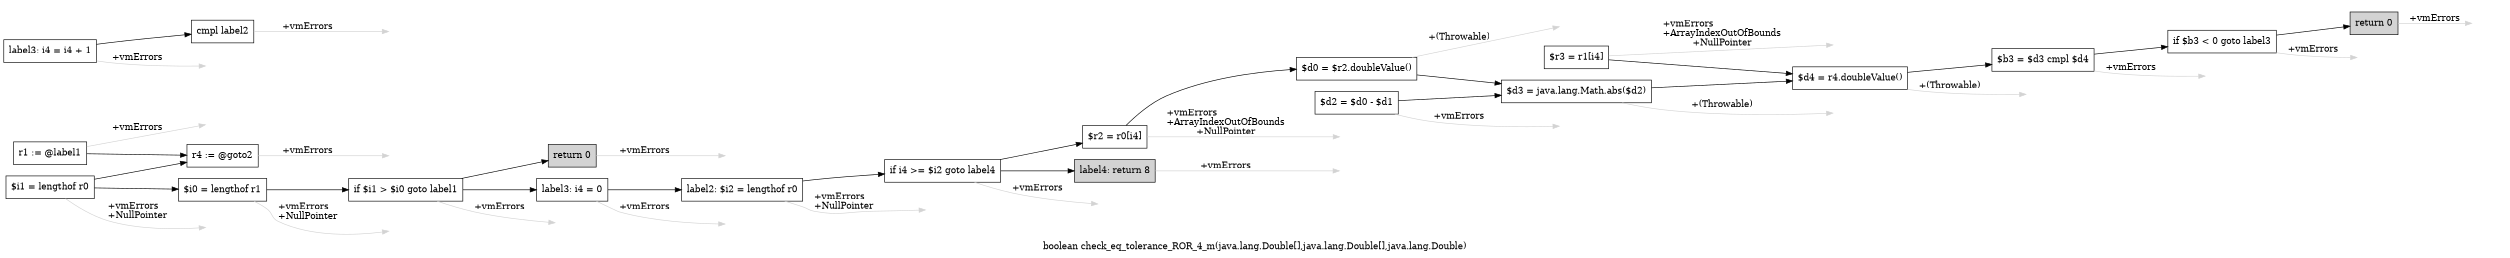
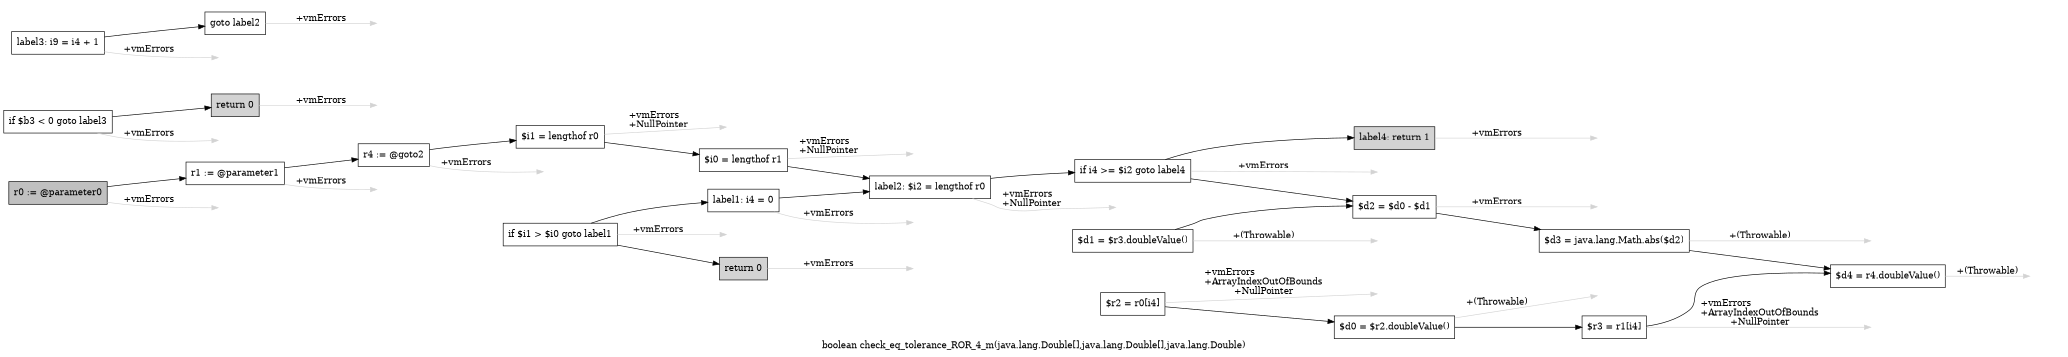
node "cmpl label2": label "cmpl label2" -> "goto label2"
node "label3: i4 = i4 + 1": label "label3: i4 = i4 + 1" -> "label3: i9 = i4 + 1"
node "$b3 = $d3 cmpl $d4": removed
edge "$d0 = $r2.doubleValue()" -> "$d3 = java.lang.Math.abs($d2)": now "$d0 = $r2.doubleValue()" -> "$r3 = r1[i4]"
edge "if i4 >= $i2 goto label4" -> "$r2 = r0[i4]": now "if i4 >= $i2 goto label4" -> "$d2 = $d0 - $d1"
node "r1 := @label1": label "r1 := @label1" -> "r1 := @parameter1"
edge "$i1 = lengthof r0" -> "r4 := @goto2": reversed
node "label4: return 8": label "label4: return 8" -> "label4: return 1"
edge "$i0 = lengthof r1" -> "if $i1 > $i0 goto label1": now "$i0 = lengthof r1" -> "label2: $i2 = lengthof r0"
node "label3: i4 = 0": label "label3: i4 = 0" -> "label1: i4 = 0"
node "r0 := @parameter0": added
node "$d1 = $r3.doubleValue()": added
